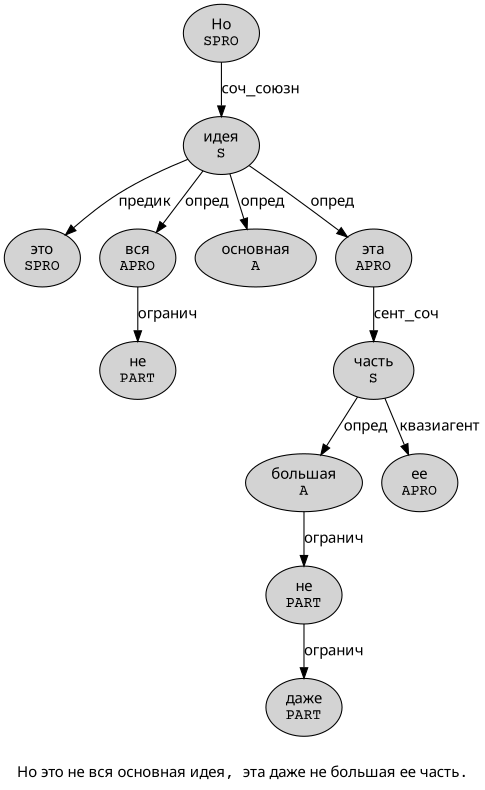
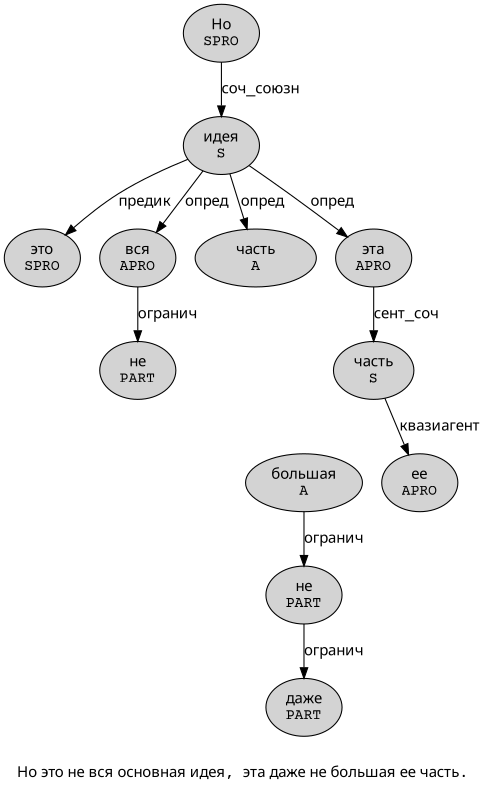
node "основная A": label "основная A" -> "часть A"
edge "часть S" -> "большая A": removed, label "опред"
